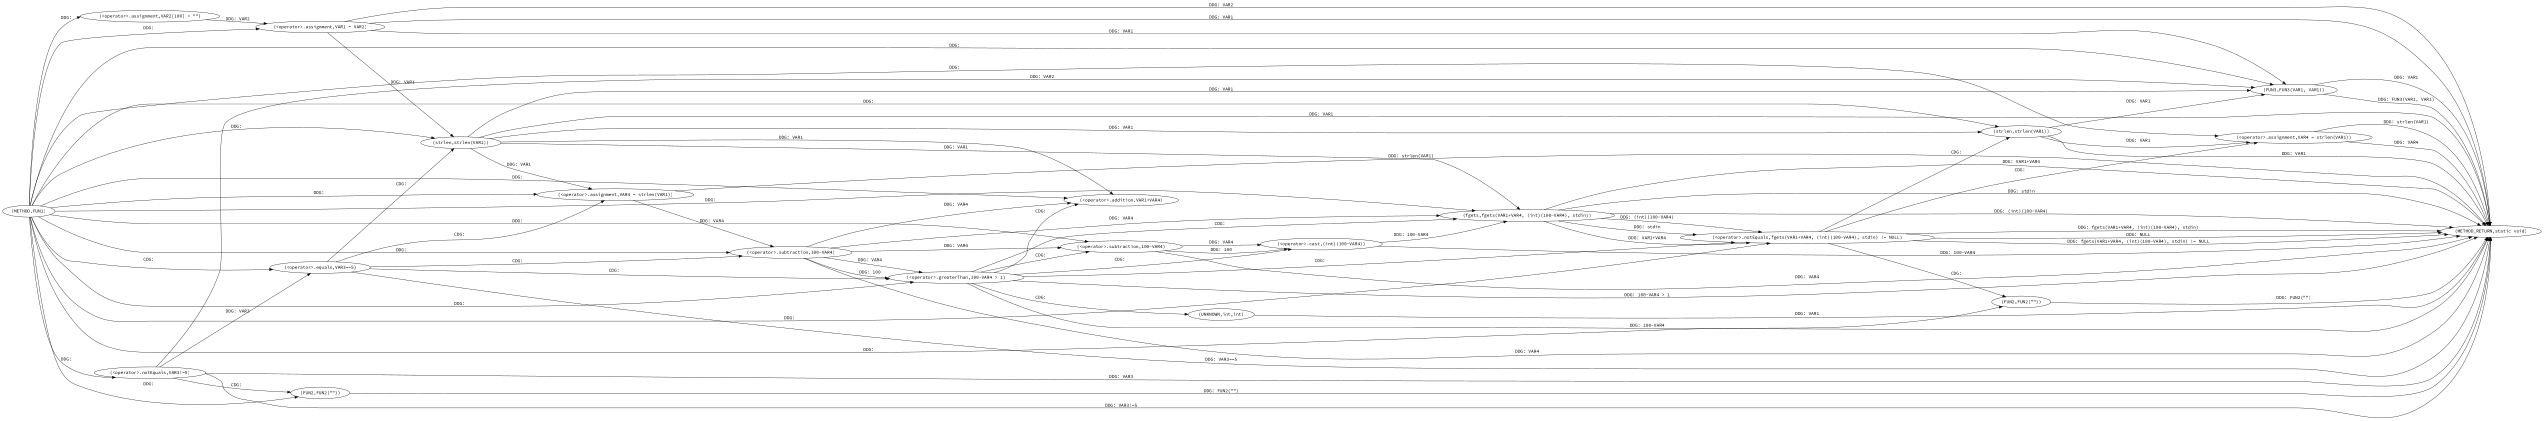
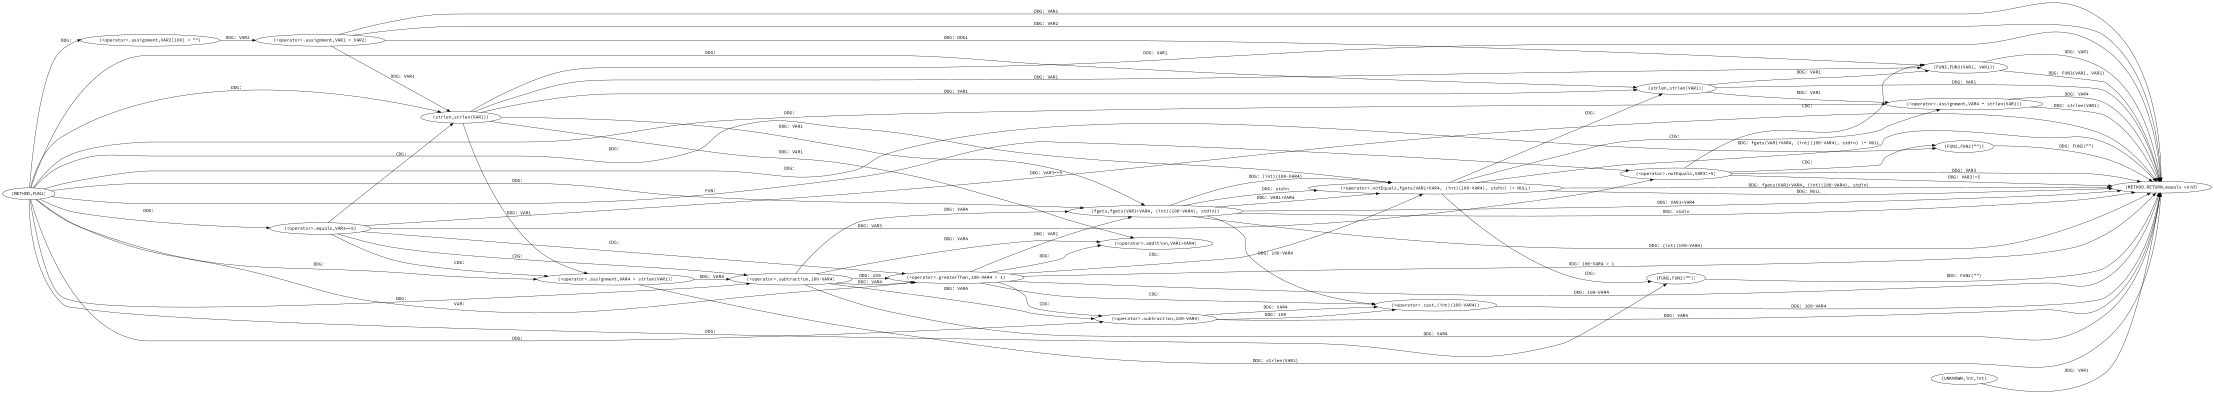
edge "(<operator>.assignment,VAR1 = VAR2)" -> "(FUN3,FUN3(VAR1, VAR1))": label "DDG: VAR1" -> "DDG: DDG1"
edge "(METHOD,FUN1)" -> "(<operator>.assignment,VAR1 = VAR2)": removed, label "DDG:"
edge "(METHOD,FUN1)" -> "(FUN3,FUN3(VAR1, VAR1))": removed, label "DDG:"
edge "(<operator>.notEquals,VAR3!=5)" -> "(FUN3,FUN3(VAR1, VAR1))": label "DDG: VAR2" -> "CDG: "
edge "(METHOD,FUN1)" -> "(<operator>.addition,VAR1+VAR4)": removed, label "DDG:"
edge "(<operator>.greaterThan,100-VAR4 > 1)" -> "(<operator>.addition,VAR1+VAR4)": label "CDG: " -> "DDG: "
edge "(<operator>.greaterThan,100-VAR4 > 1)" -> "(fgets,fgets(VAR1+VAR4, (int)(100-VAR4), stdin))": label "CDG: " -> "DDG: VAR1"
node "(METHOD_RETURN,static void)": label "(METHOD_RETURN,static void)" -> "(METHOD_RETURN,equals void)"
edge "(<operator>.cast,(int)(100-VAR4))" -> "(fgets,fgets(VAR1+VAR4, (int)(100-VAR4), stdin))": reversed
edge "(METHOD,FUN1)" -> "(<operator>.equals,VAR3==5)": label "CDG: " -> "DDG: "
edge "(METHOD,FUN1)" -> "(<operator>.greaterThan,100-VAR4 > 1)": label "DDG: " -> "VAR: "
edge "(<operator>.greaterThan,100-VAR4 > 1)" -> "(UNKNOWN,int,int)": removed, label "CDG:"
edge "(<operator>.notEquals,VAR3!=5)" -> "(<operator>.equals,VAR3==5)": reversed
edge "(METHOD,FUN1)" -> "(<operator>.notEquals,VAR3!=5)": label "DDG: " -> "FUN: "
